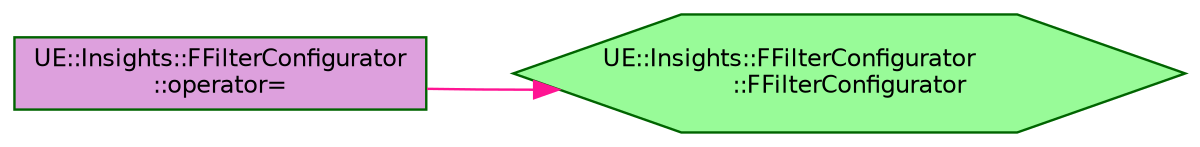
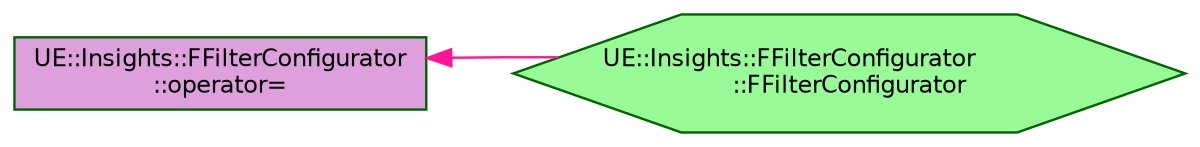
edge "UE::Insights::FFilterConfigurator ::operator=" -> "UE::Insights::FFilterConfigurator ::FFilterConfigurator": reversed
